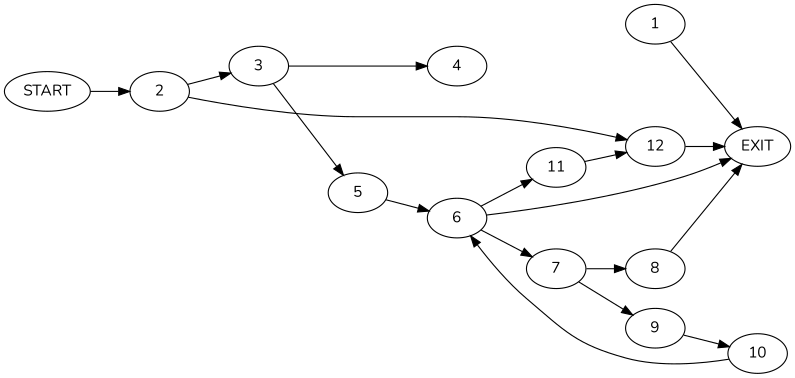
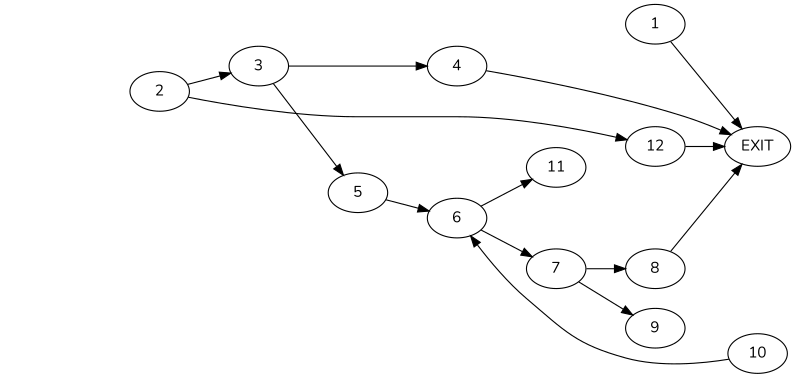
node "START": removed
edge "11" -> "12": removed
edge "6" -> "EXIT": now "4" -> "EXIT"
edge "9" -> "10": removed
